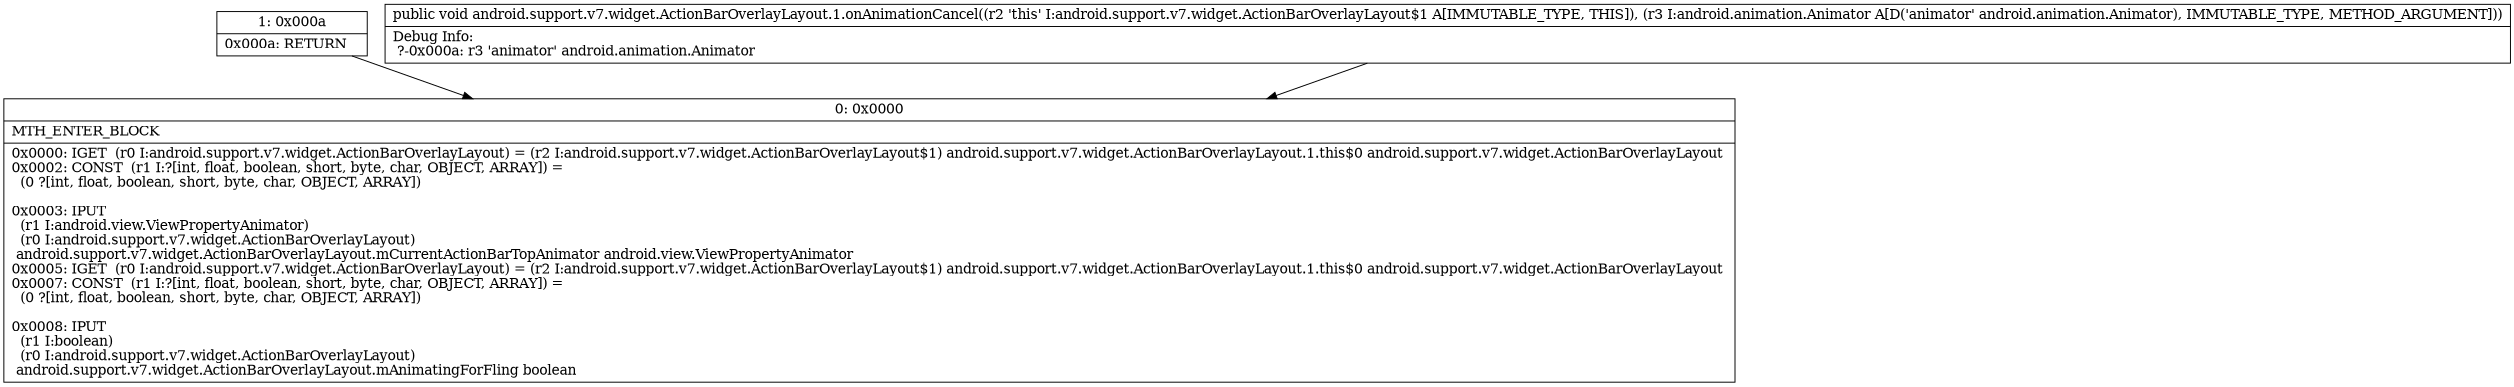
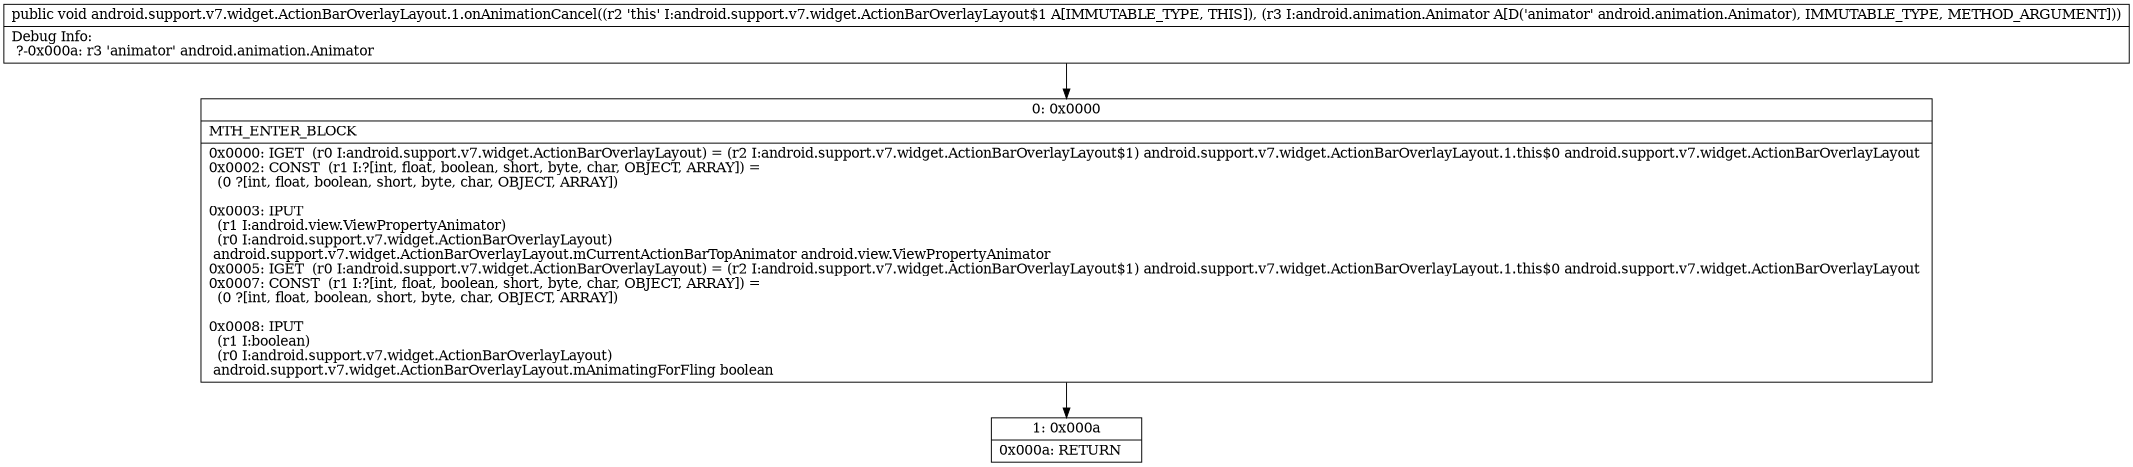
edge "1: 0x000a" -> "0: 0x0000": reversed
